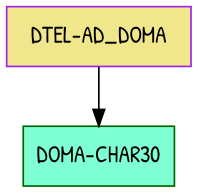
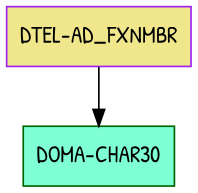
node "DTEL-AD_DOMA": label "DTEL-AD_DOMA" -> "DTEL-AD_FXNMBR"
